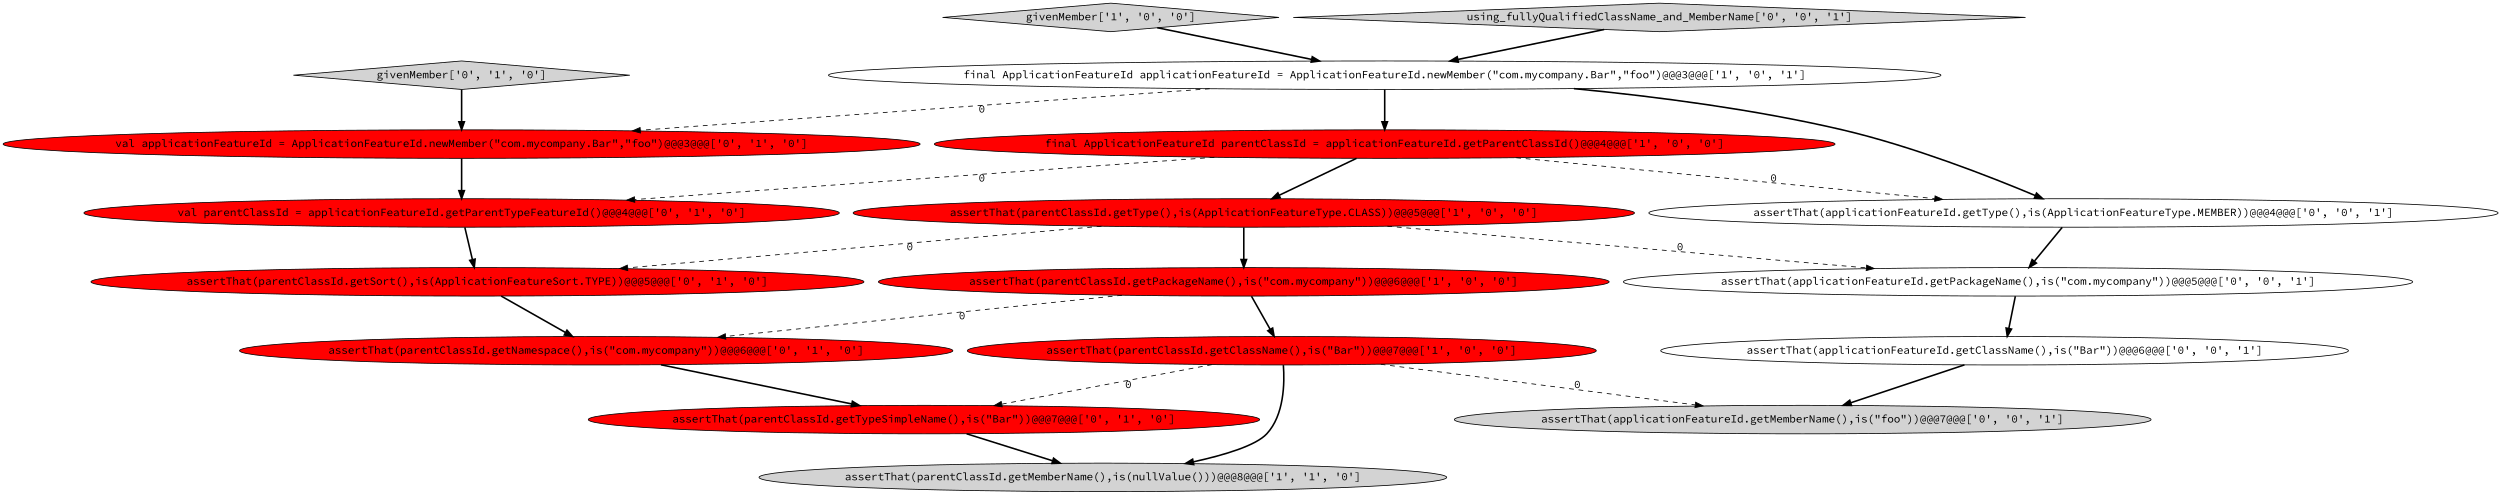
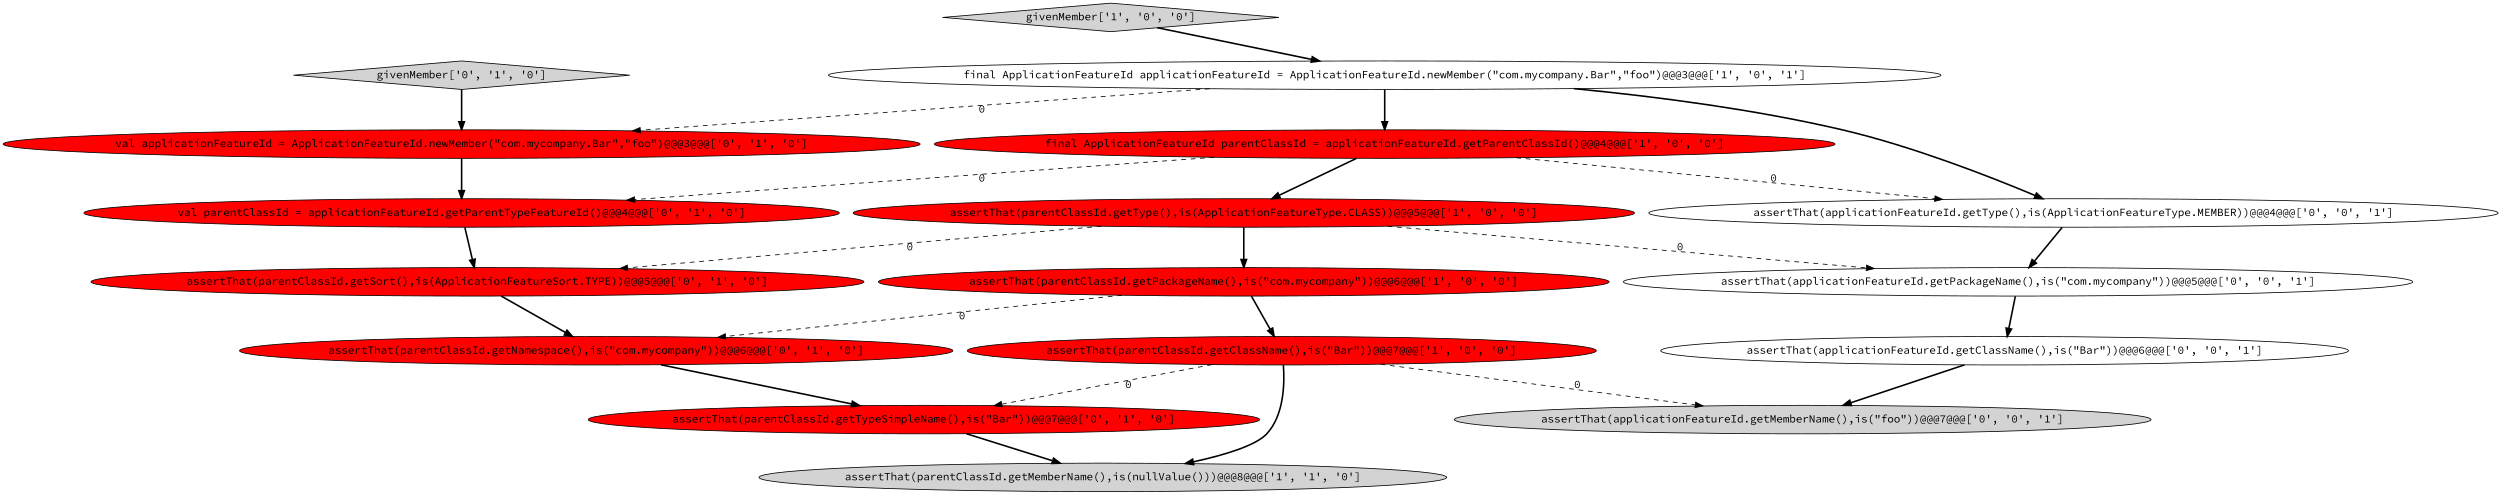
node "using_fullyQualifiedClassName_and_MemberName['0', '0', '1']": removed
